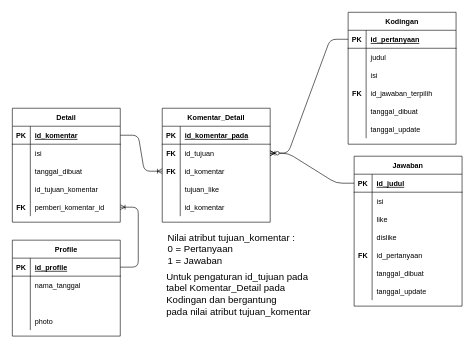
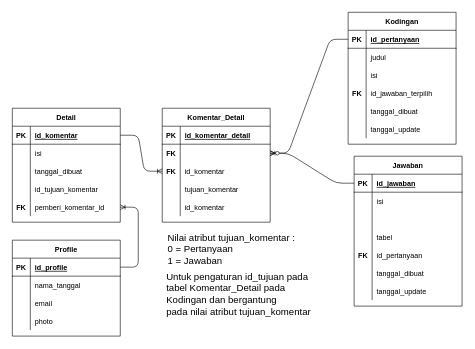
node "id_komentar_pada": label "id_komentar_pada" -> "id_komentar_detail"
node "id_tujuan": removed
node "id_judul": label "id_judul" -> "id_jawaban"
node "tujuan_like": label "tujuan_like" -> "tujuan_komentar"
node "like": removed
node "dislike": label "dislike" -> "tabel"
node "email": added
